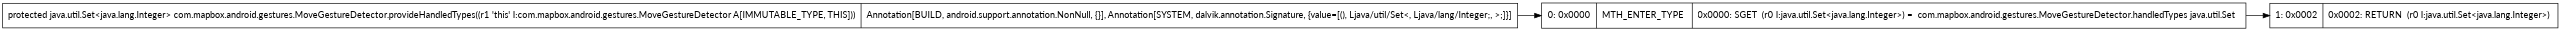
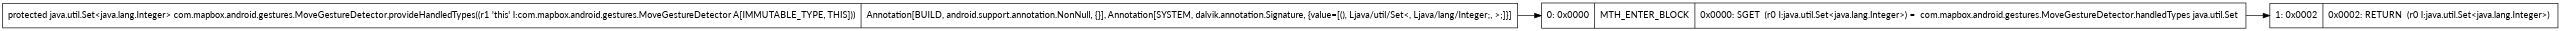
node "0: 0x0000": text "MTH_ENTER_TYPE" -> "MTH_ENTER_BLOCK"
